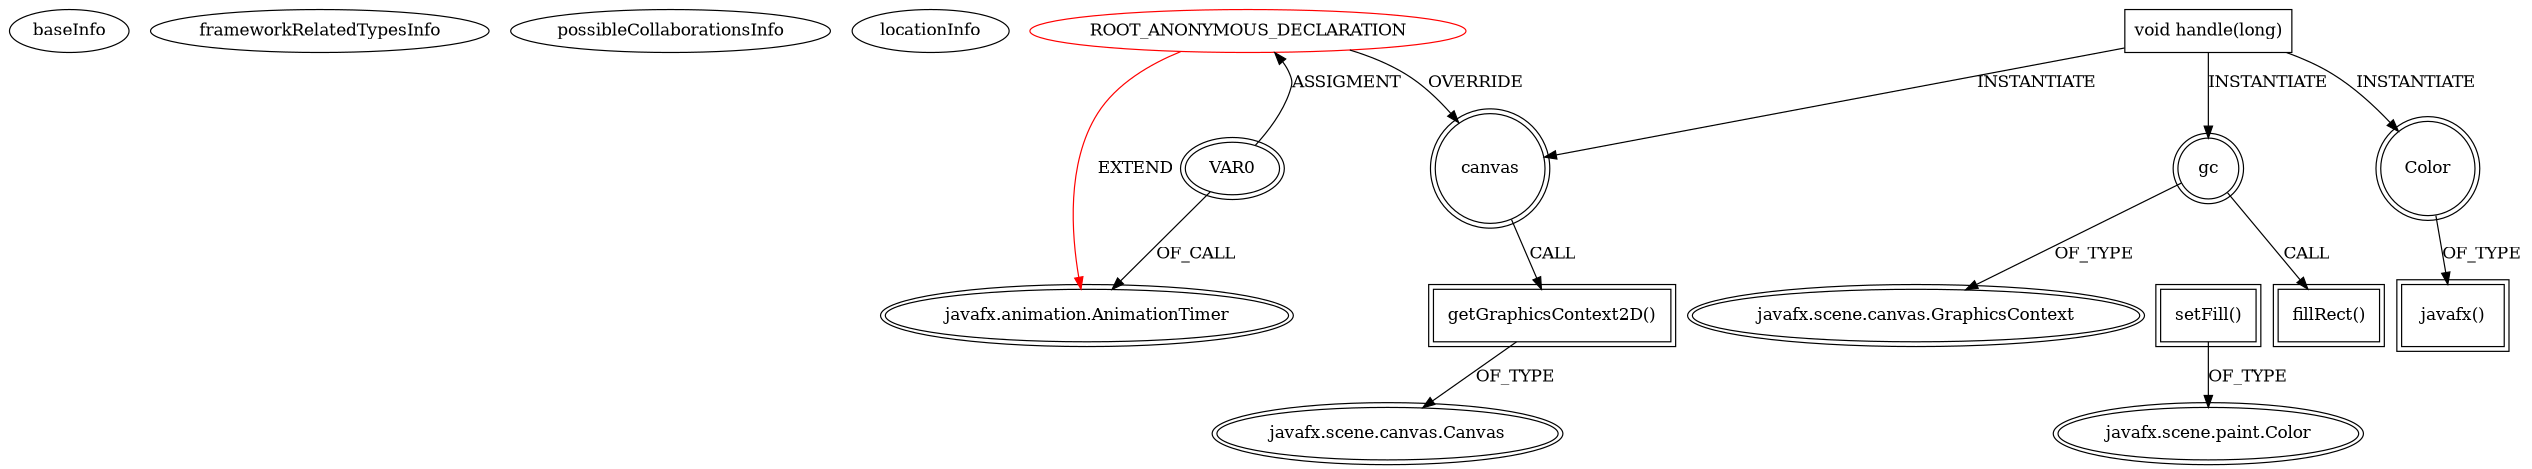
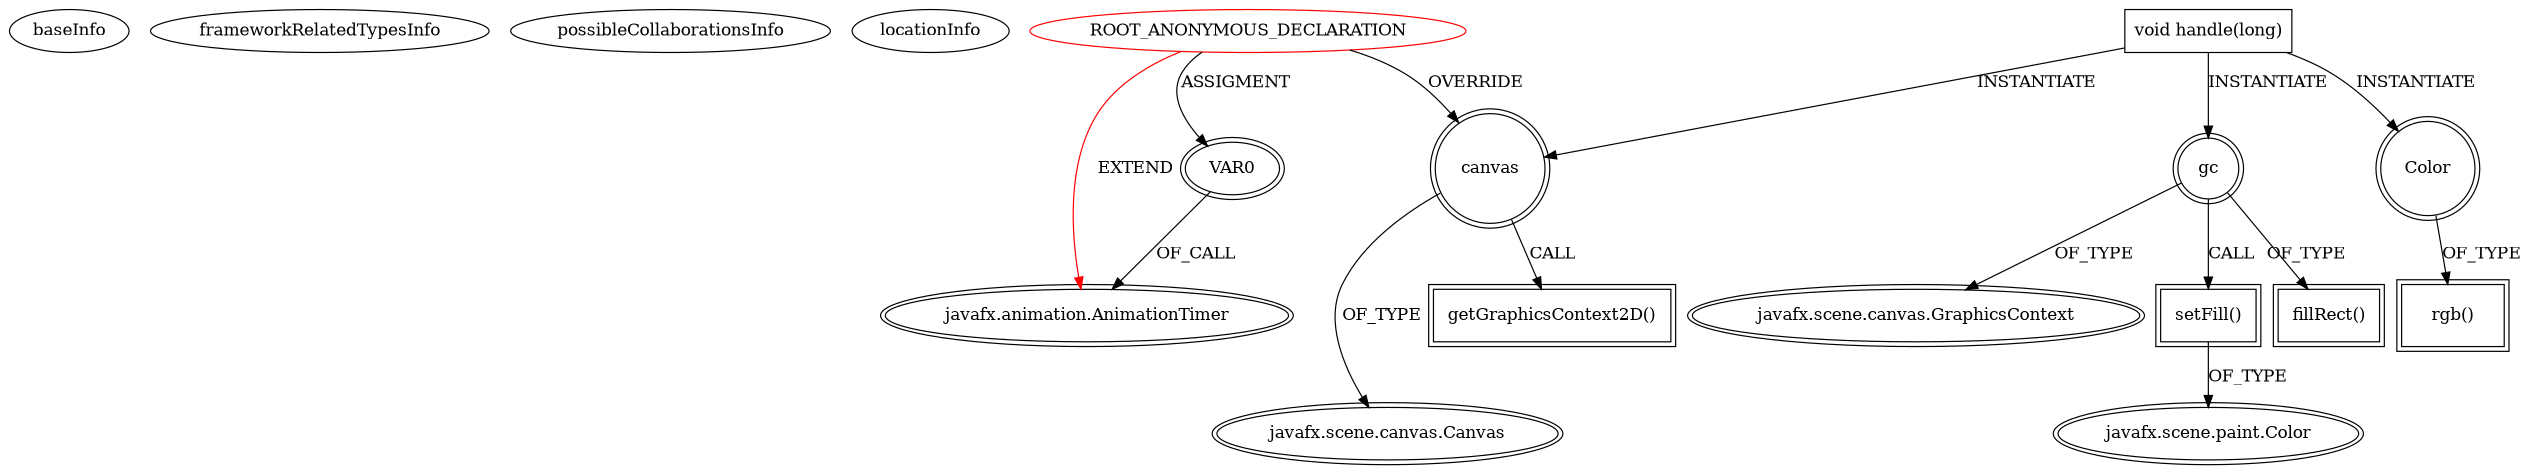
edge "VAR0" -> "ROOT_ANONYMOUS_DECLARATION": reversed
edge "gc" -> "setFill()": added, label "CALL"
edge "gc" -> "fillRect()": label "CALL" -> "OF_TYPE"
node "javafx()": label "javafx()" -> "rgb()"
edge "getGraphicsContext2D()" -> "javafx.scene.canvas.Canvas": now "canvas" -> "javafx.scene.canvas.Canvas"
